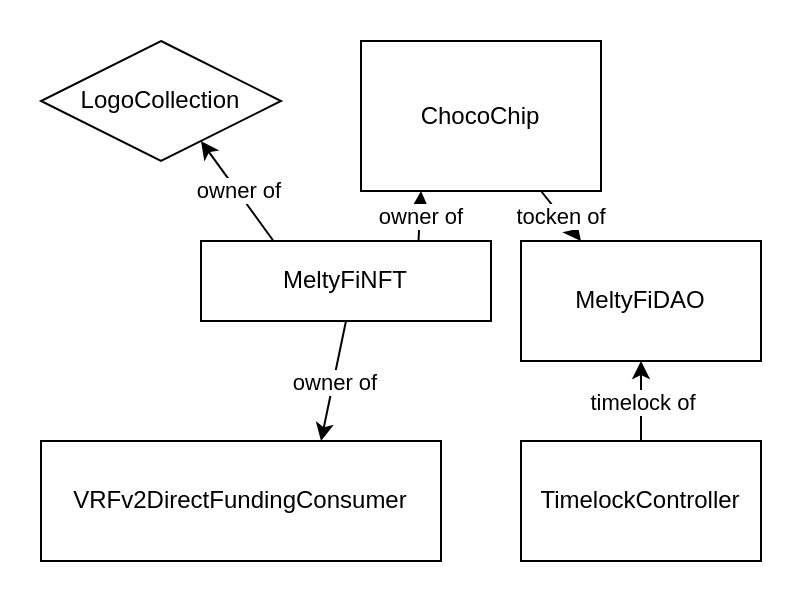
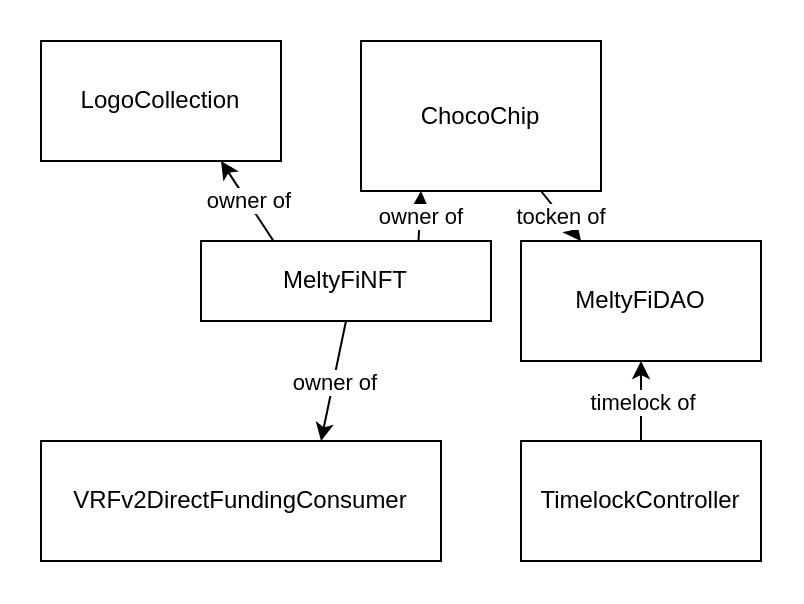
node "LogoCollection": shape diamond -> rectangle
